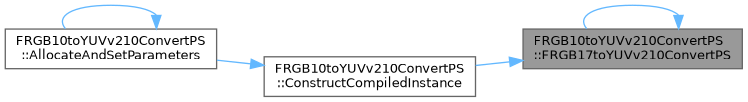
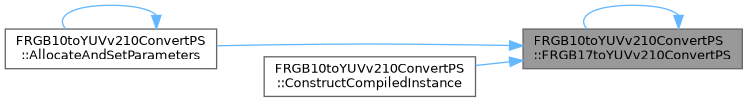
edge "FRGB10toYUVv210ConvertPS ::AllocateAndSetParameters" -> "FRGB10toYUVv210ConvertPS ::ConstructCompiledInstance": now "FRGB10toYUVv210ConvertPS ::AllocateAndSetParameters" -> "FRGB10toYUVv210ConvertPS ::FRGB17toYUVv210ConvertPS"
